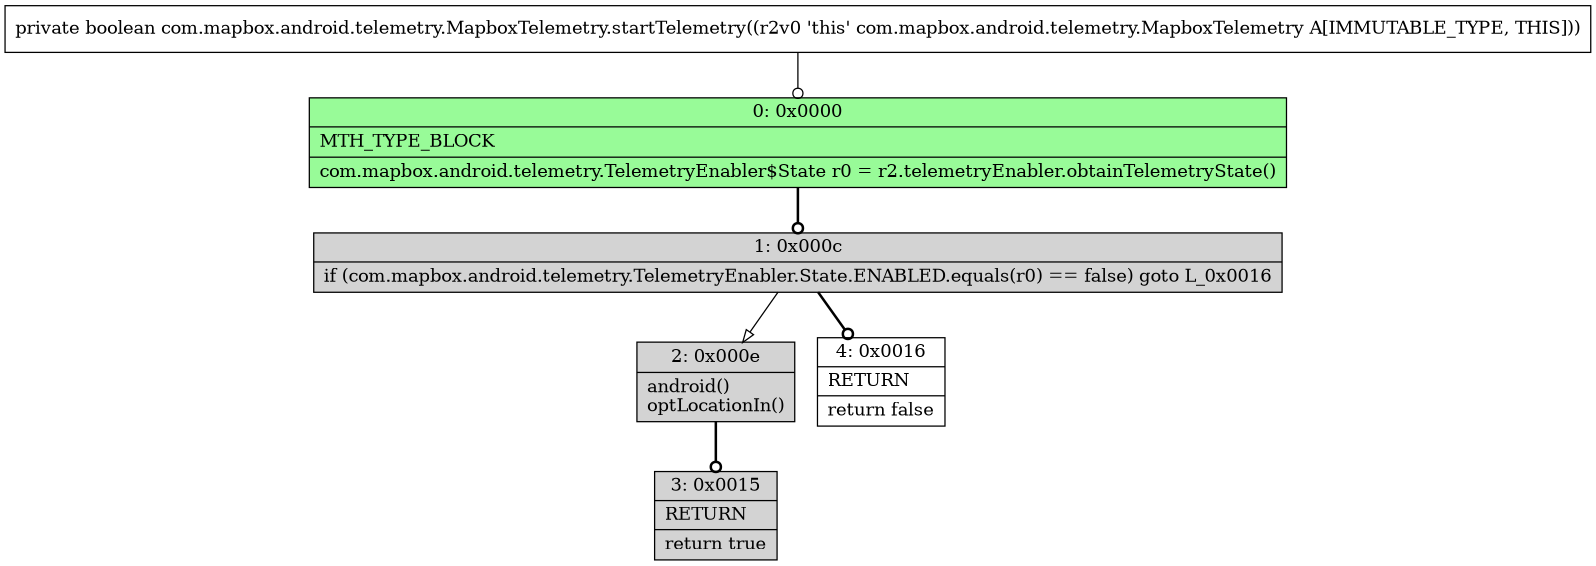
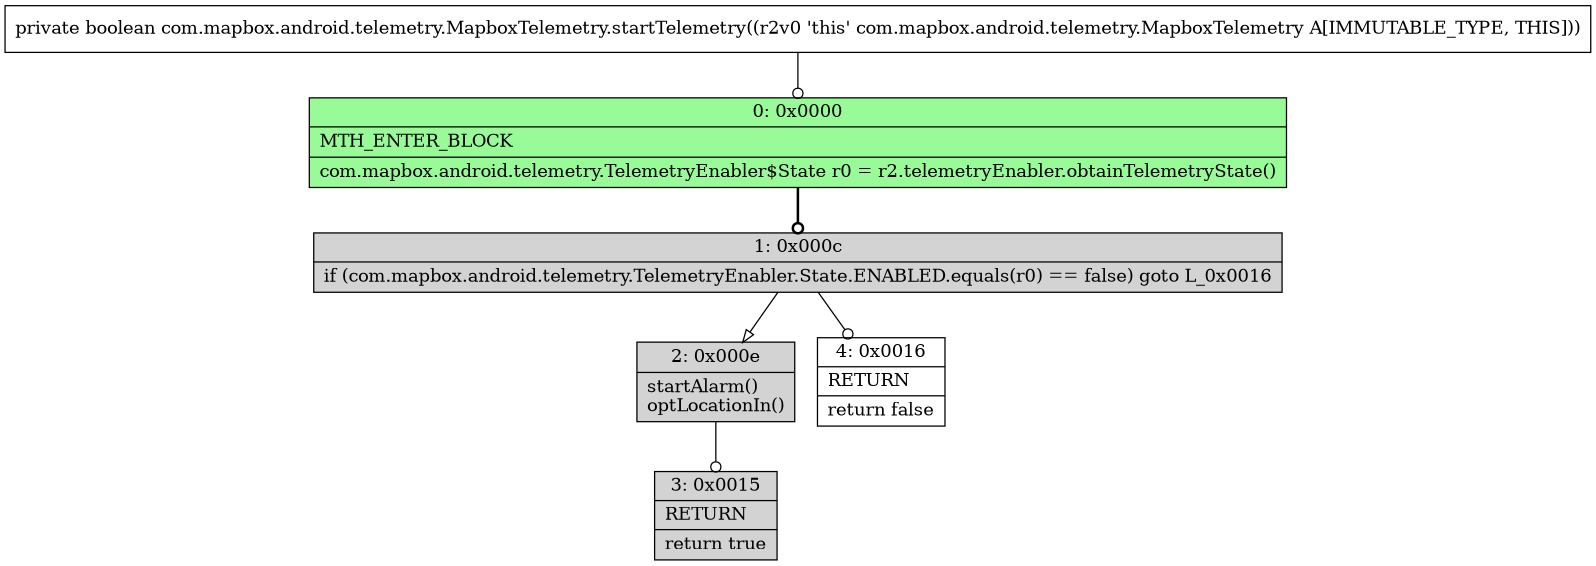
node "0: 0x0000": text "MTH_TYPE_BLOCK" -> "MTH_ENTER_BLOCK"
edge "1: 0x000c" -> "4: 0x0016": style bold -> solid
node "2: 0x000e": text "android()" -> "startAlarm()"
edge "2: 0x000e" -> "3: 0x0015": style bold -> solid
